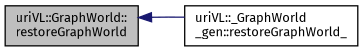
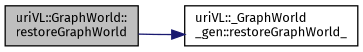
edge "uriVL::_GraphWorld _gen::restoreGraphWorld_" -> "uriVL::GraphWorld:: restoreGraphWorld": reversed
